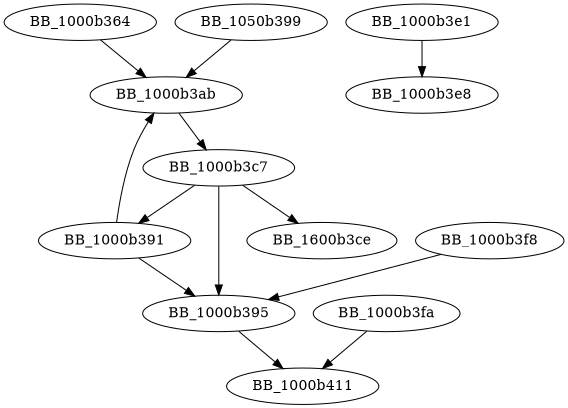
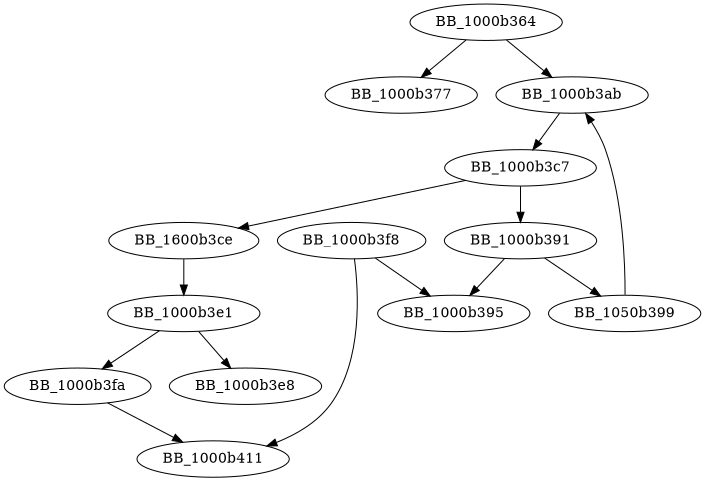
node "BB_1000b377": added
edge "BB_1000b391" -> "BB_1000b3ab": now "BB_1000b391" -> "BB_1050b399"
edge "BB_1000b3c7" -> "BB_1000b395": removed
edge "BB_1600b3ce" -> "BB_1000b3e1": added
edge "BB_1000b3e1" -> "BB_1000b3fa": added
edge "BB_1000b395" -> "BB_1000b411": now "BB_1000b3f8" -> "BB_1000b411"
